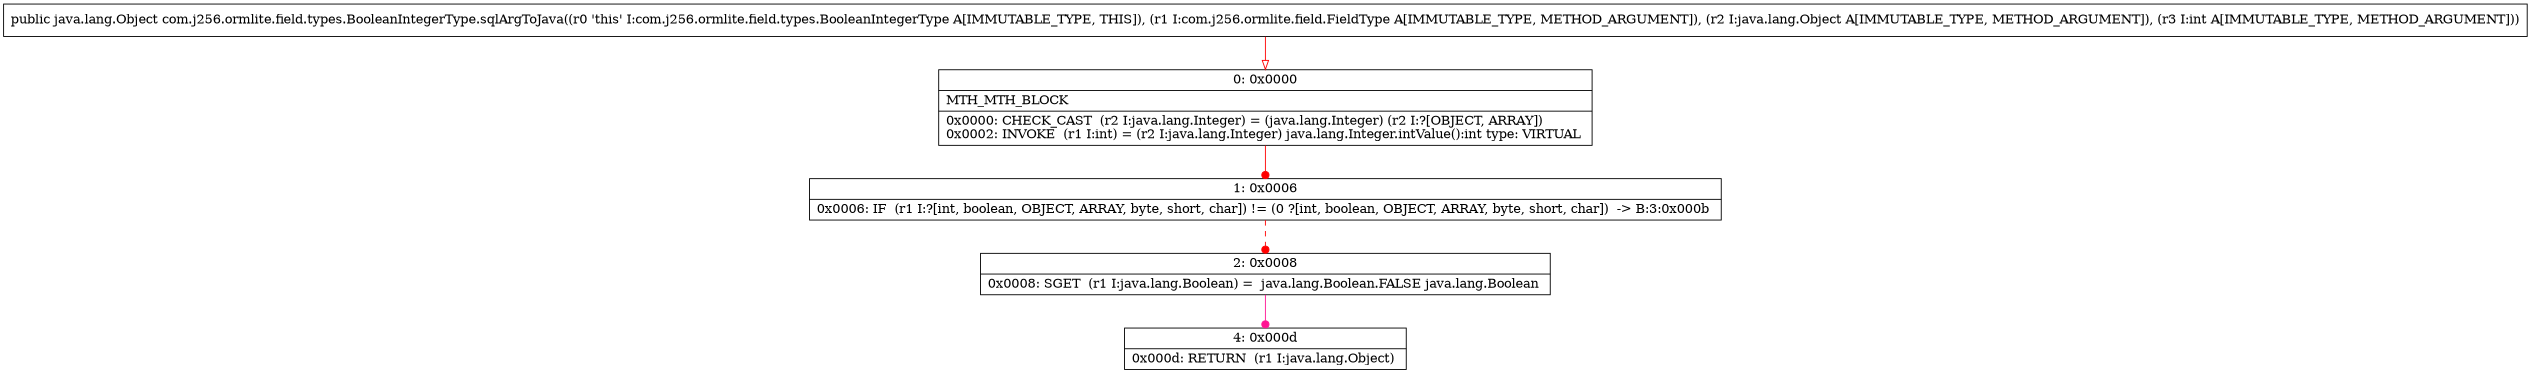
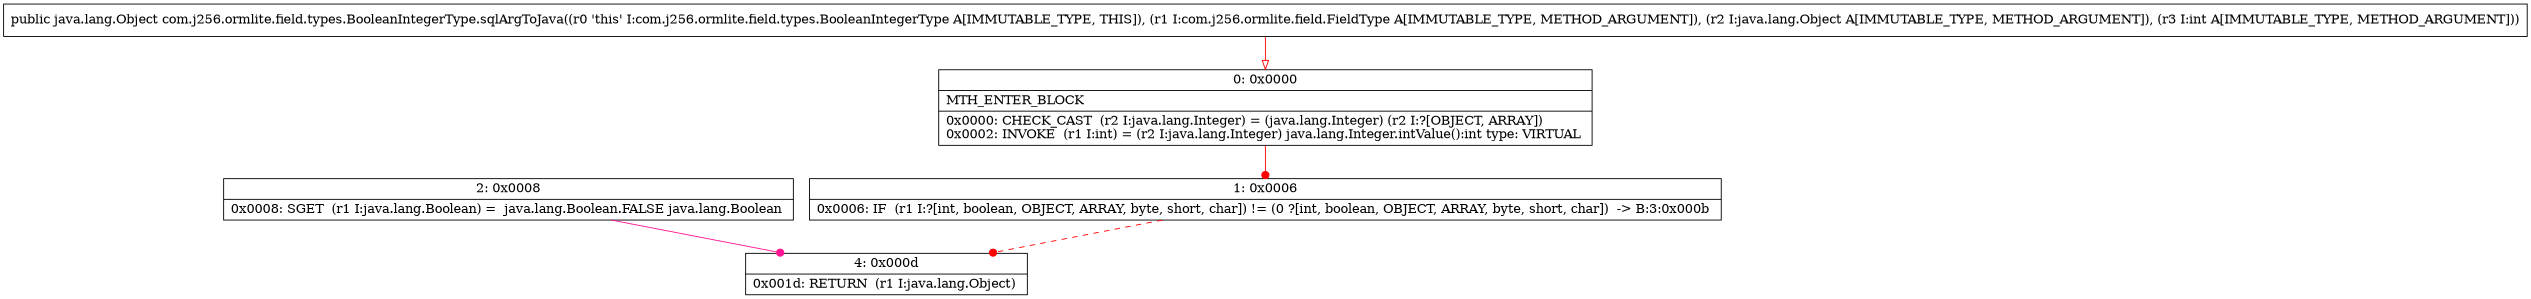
node "0: 0x0000": text "MTH_MTH_BLOCK" -> "MTH_ENTER_BLOCK"
edge "1: 0x0006" -> "2: 0x0008": now "1: 0x0006" -> "4: 0x000d"
node "4: 0x000d": text "0x000d: RETURN  (r1 I:java.lang.Object)" -> "0x001d: RETURN  (r1 I:java.lang.Object)"
